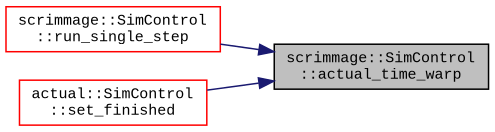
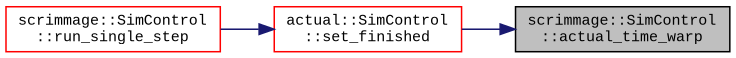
edge "scrimmage::SimControl ::run_single_step" -> "scrimmage::SimControl ::actual_time_warp": now "scrimmage::SimControl ::run_single_step" -> "actual::SimControl ::set_finished"
